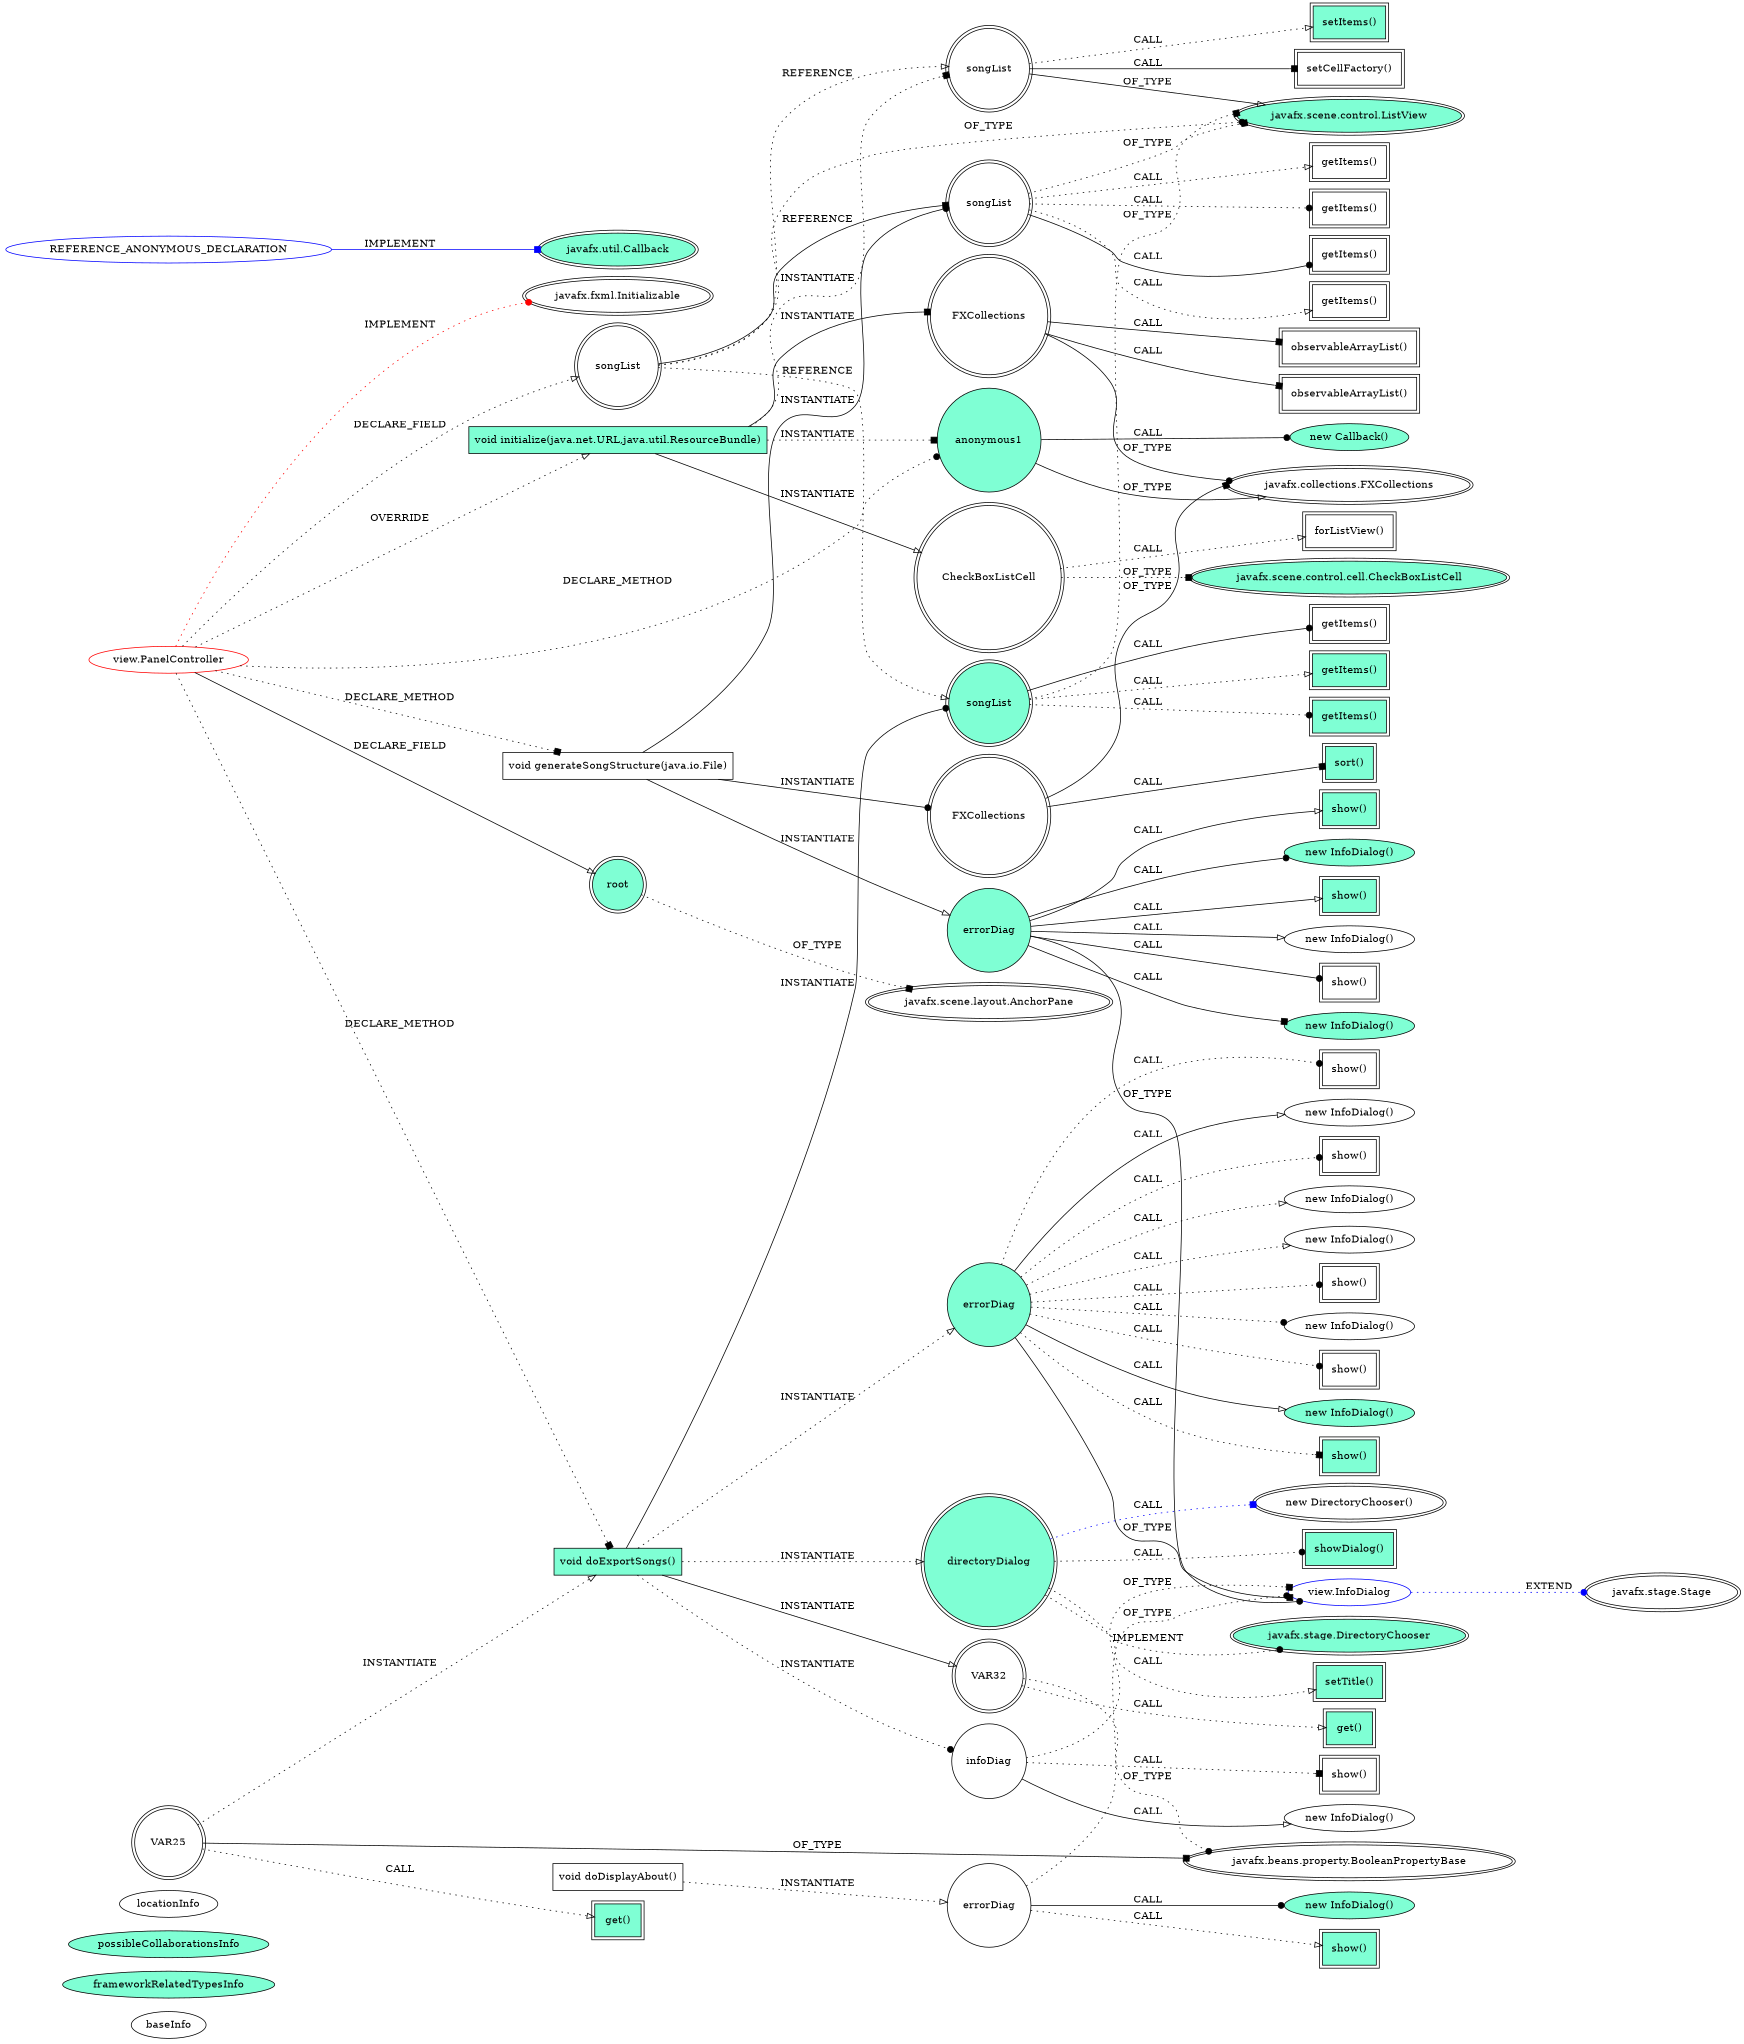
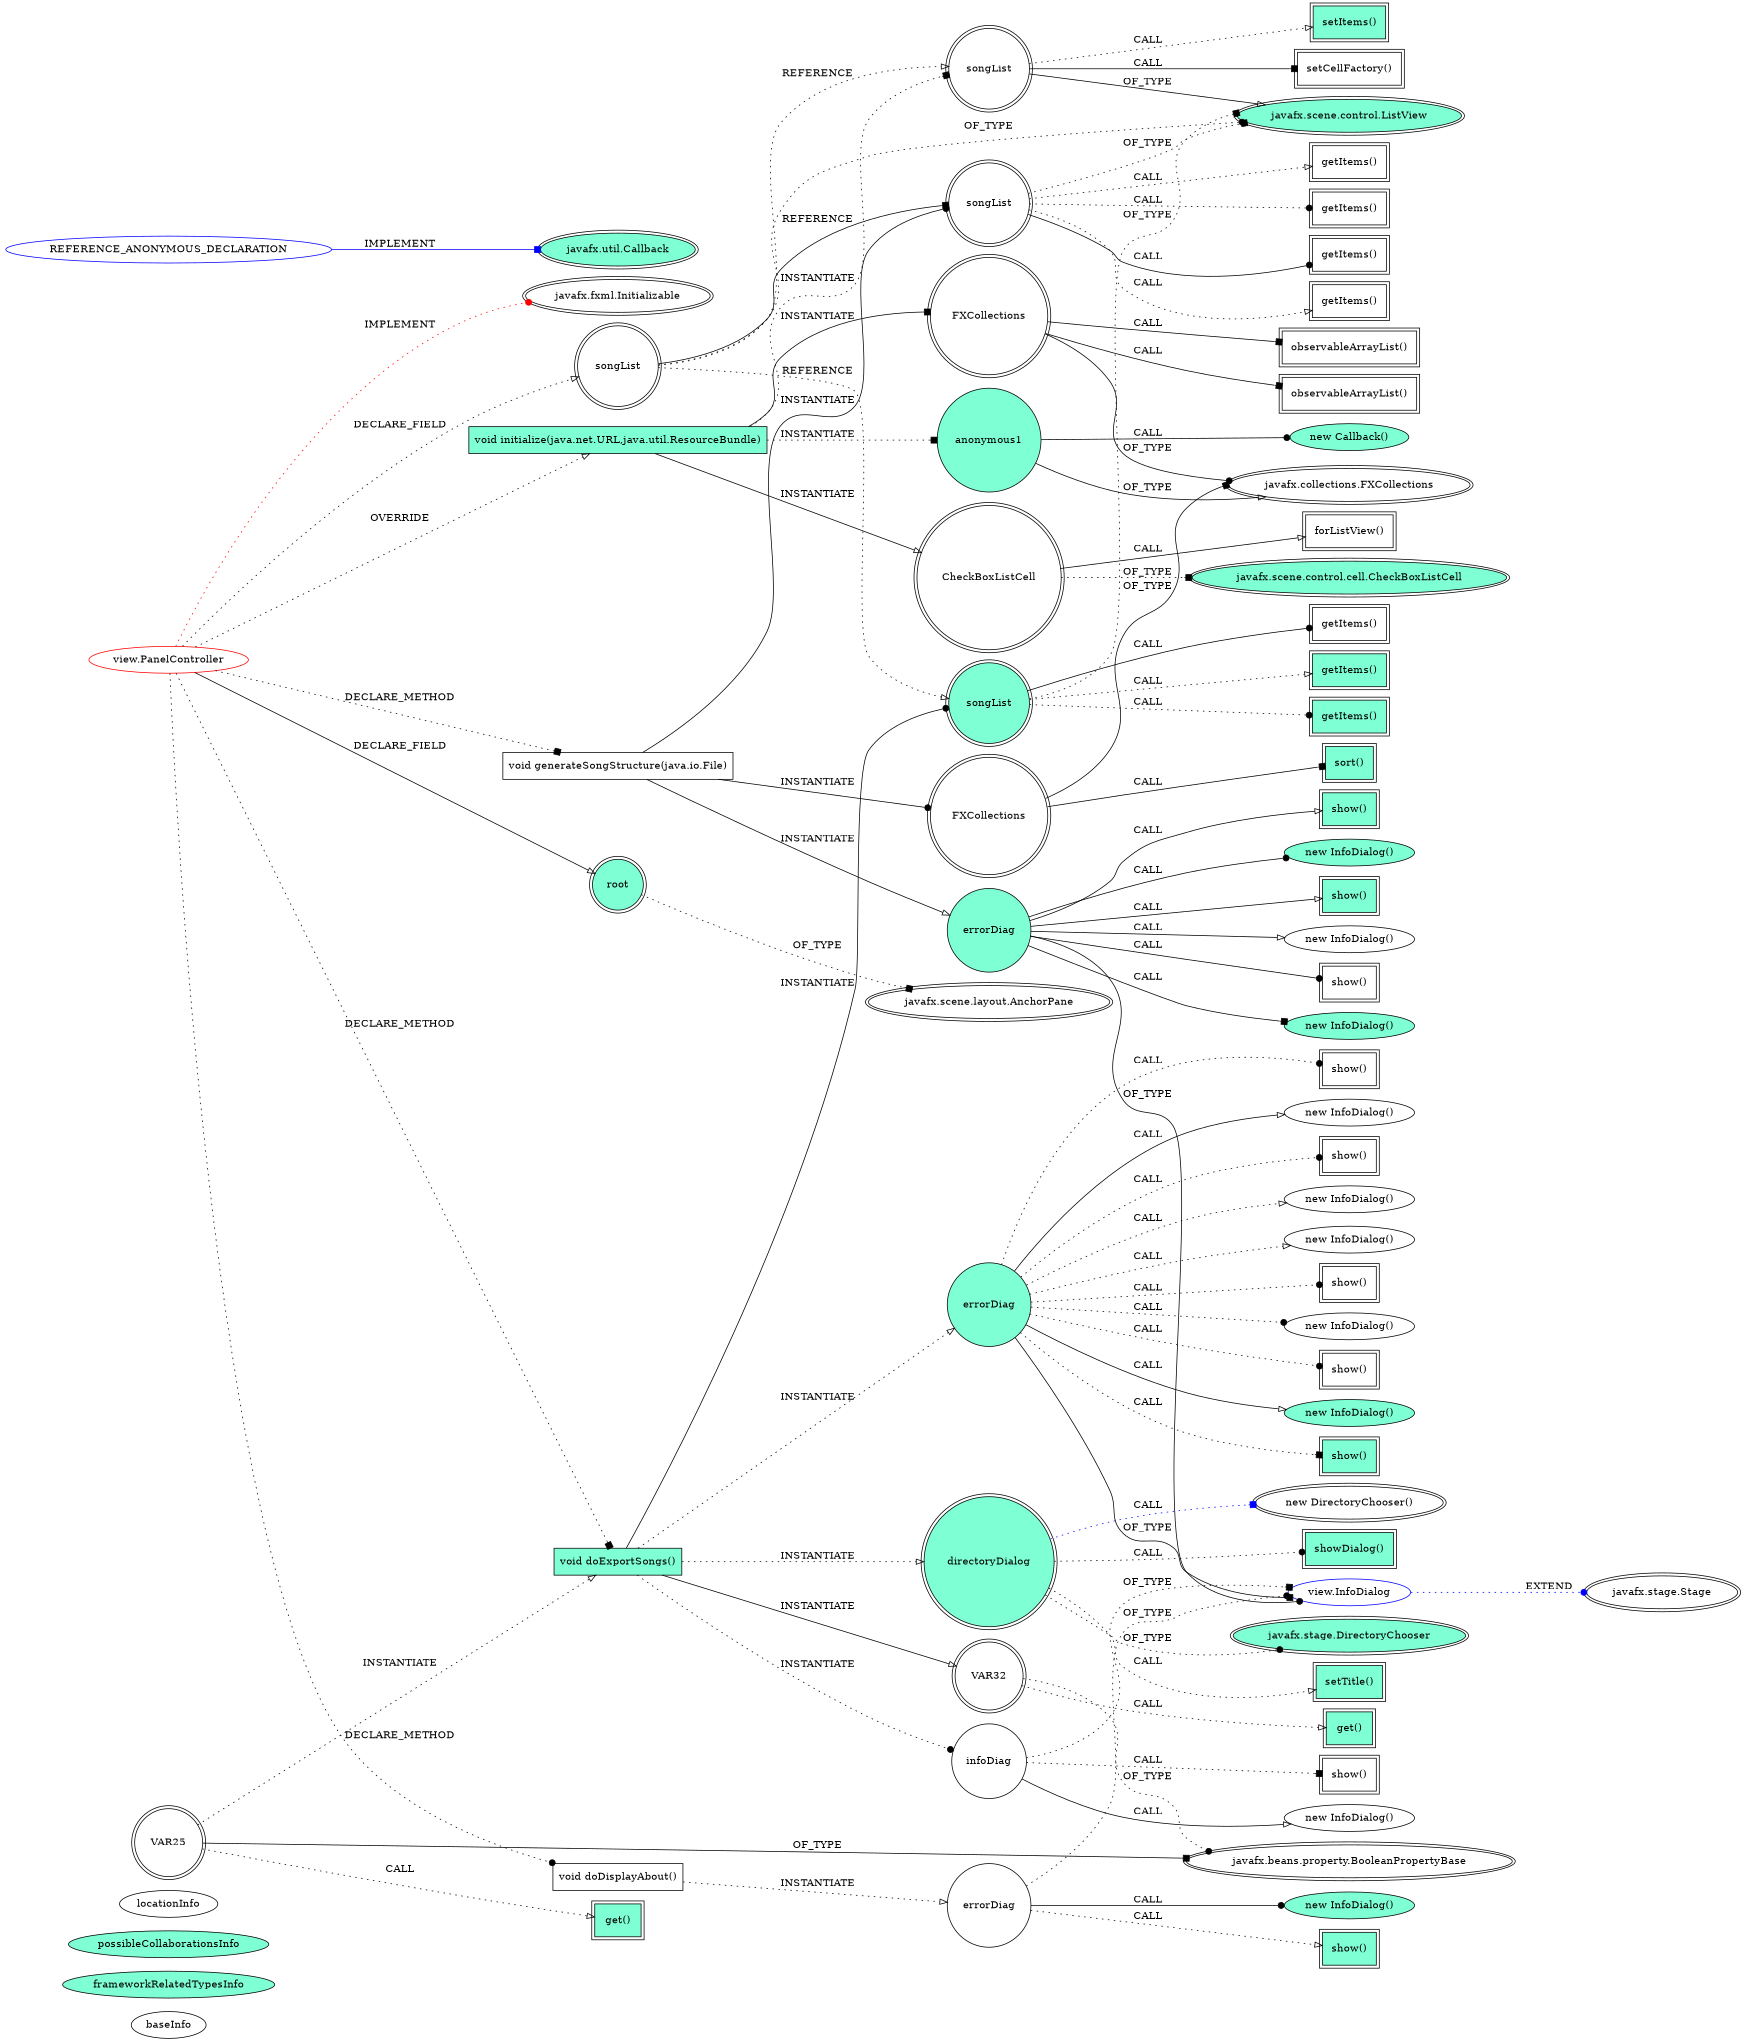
edge "CheckBoxListCell" -> "forListView()": style dotted -> solid
edge "view.PanelController" -> "anonymous1": now "view.PanelController" -> "void doDisplayAbout()"
edge "directoryDialog" -> "javafx.stage.DirectoryChooser": label "IMPLEMENT" -> "OF_TYPE"
